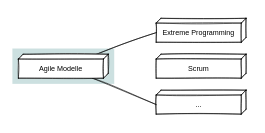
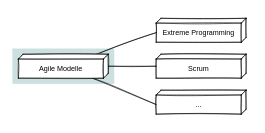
edge "Agile Modelle" -- "Scrum": added
